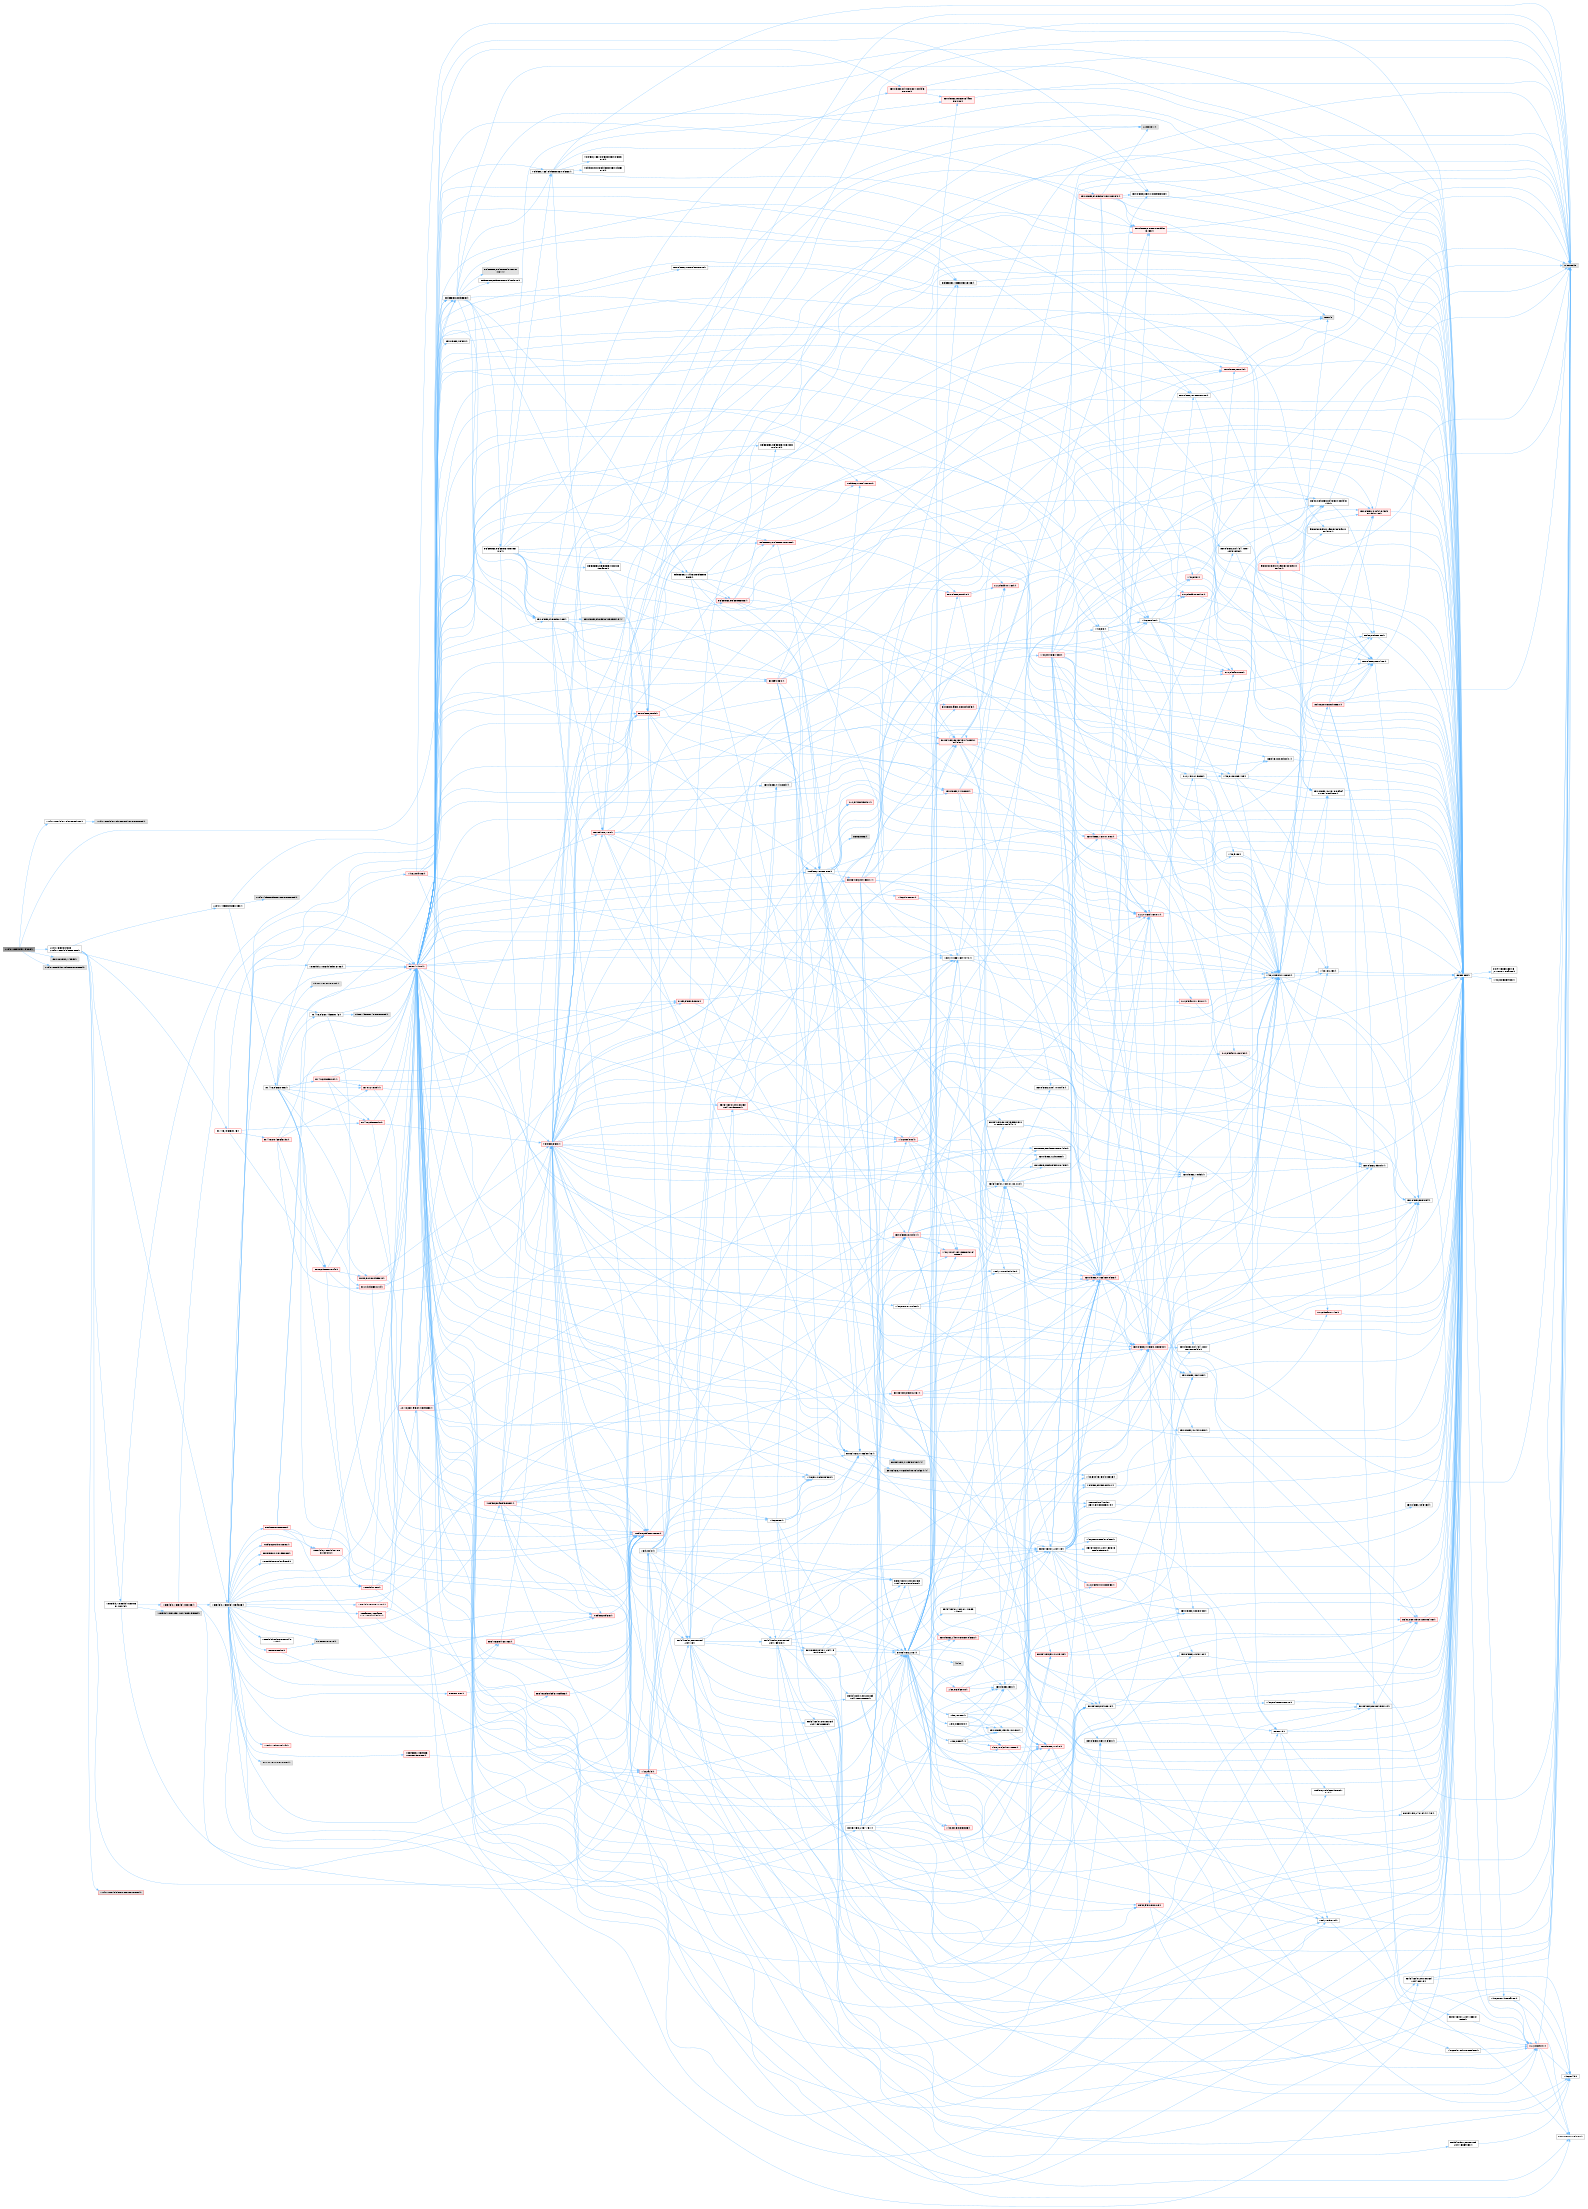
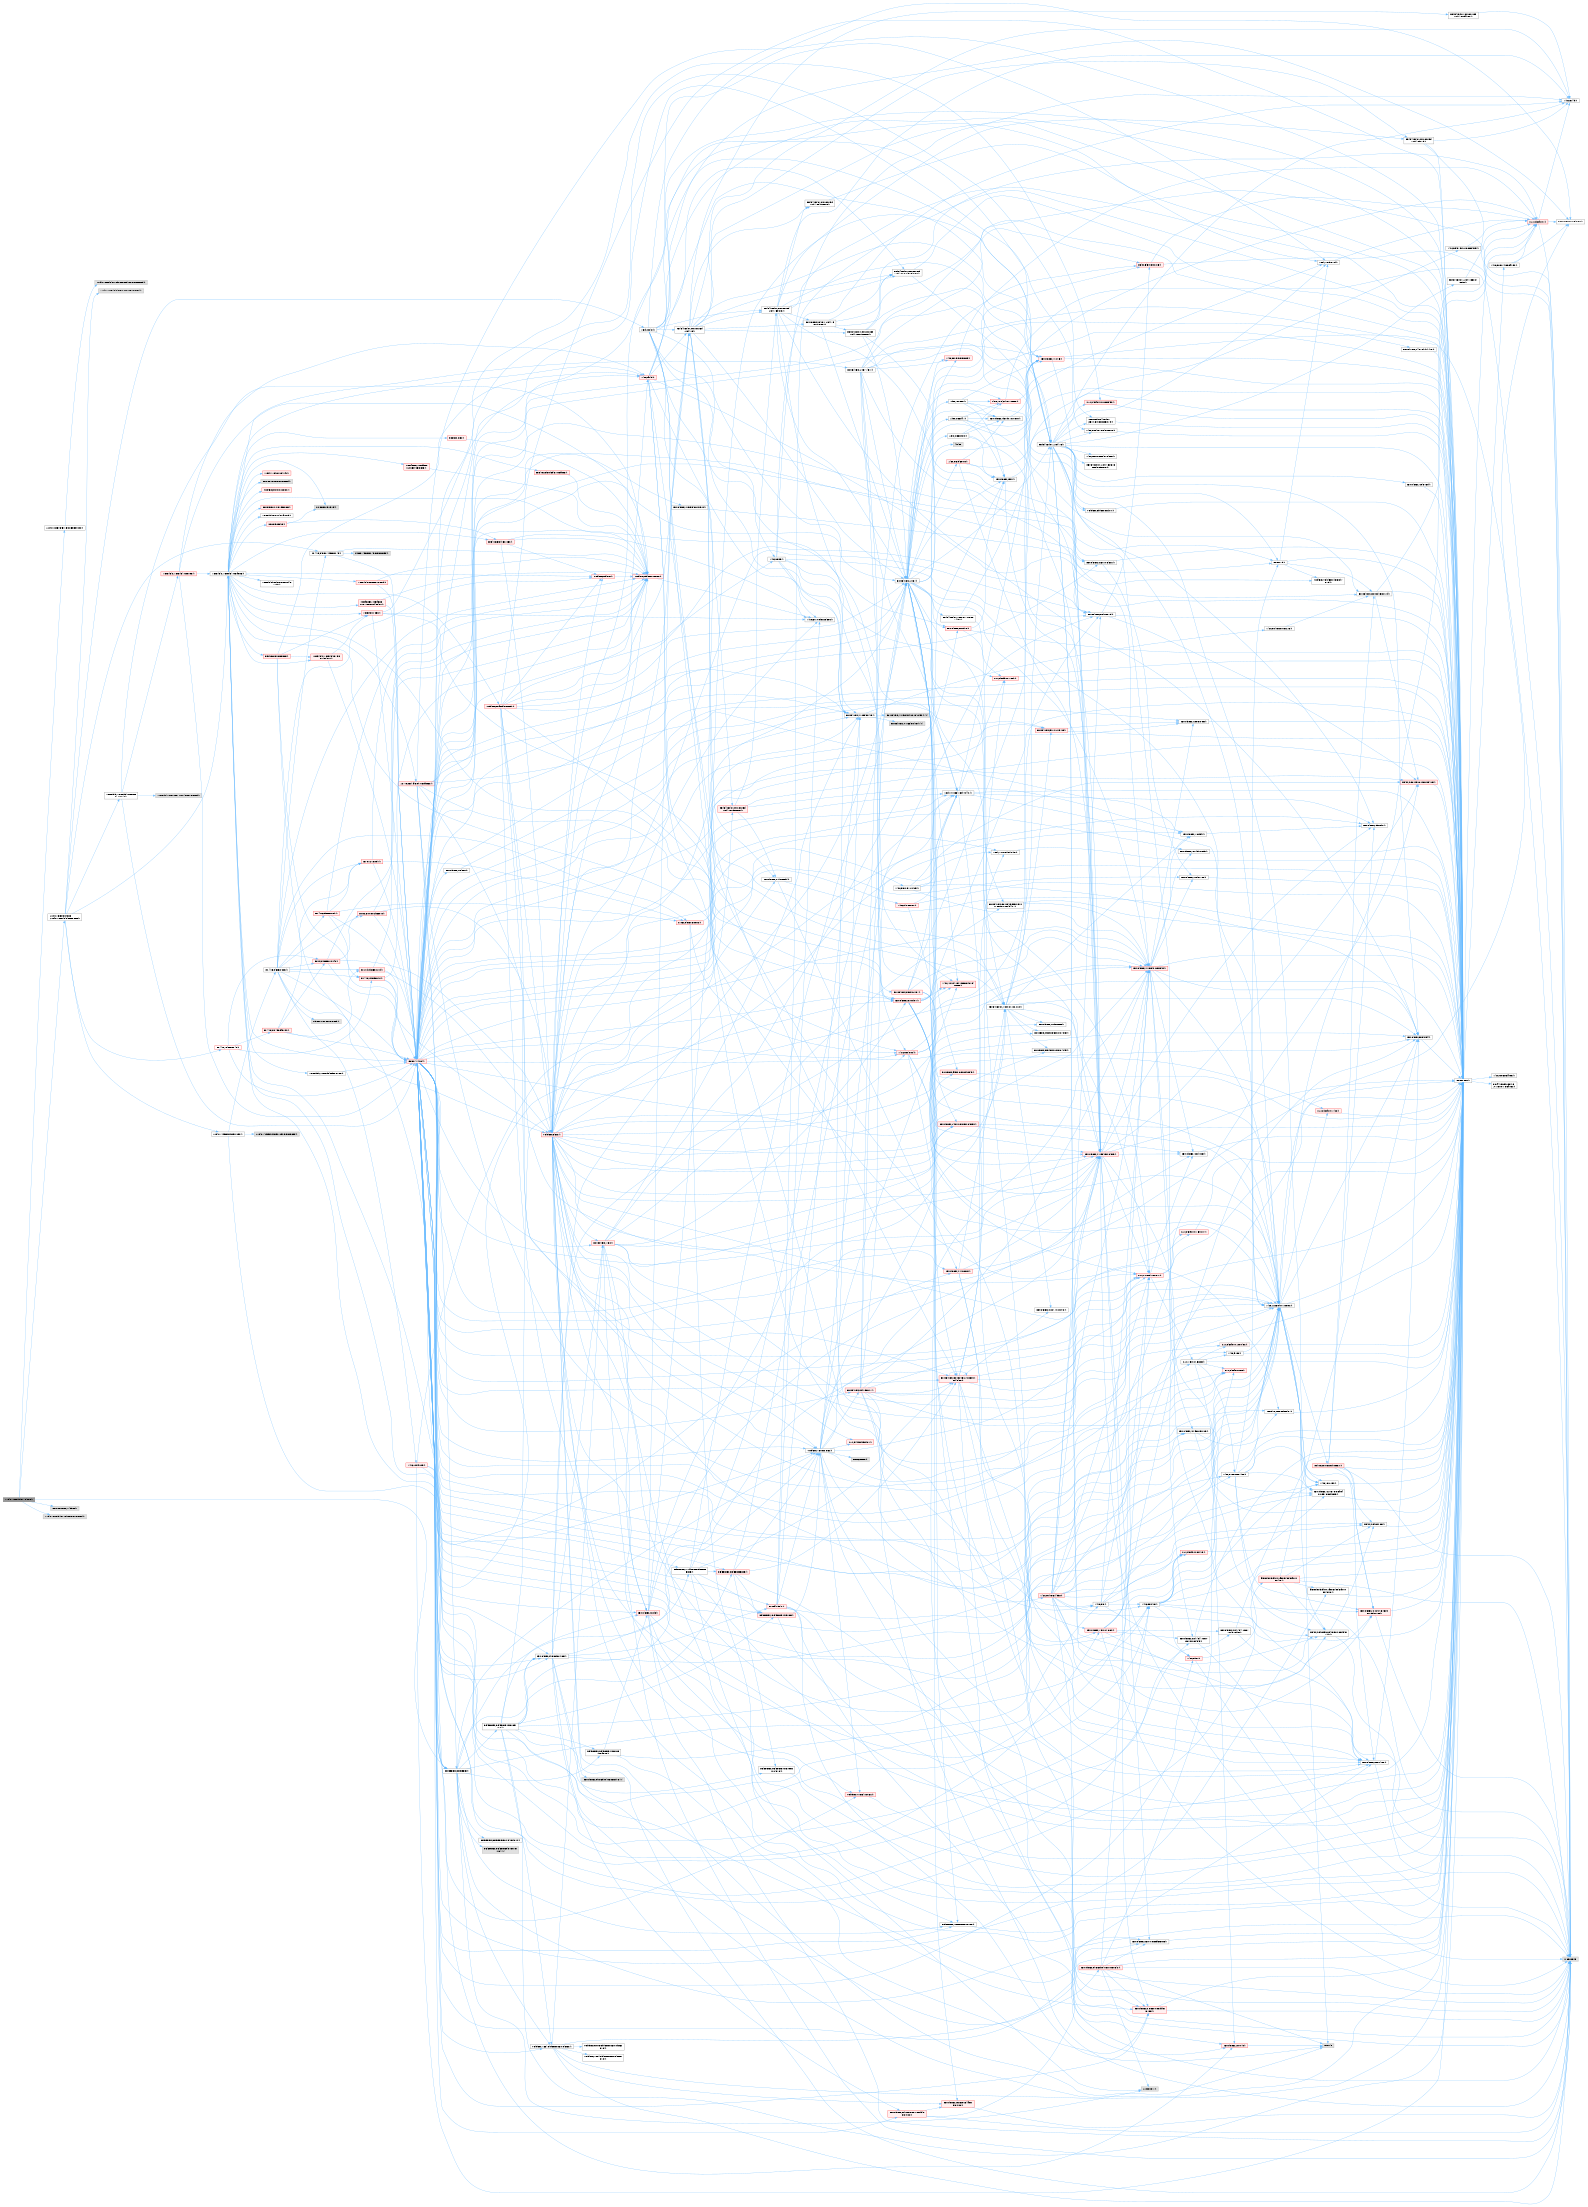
edge "Delegates/Delegate.h" -> "HAL/PlatformCrt.h": now "Delegates/Delegate.h" -> "Misc/AssertionMacros.h"
node "AudioMaterialSlateTypes.generated.h": color red -> grey60
